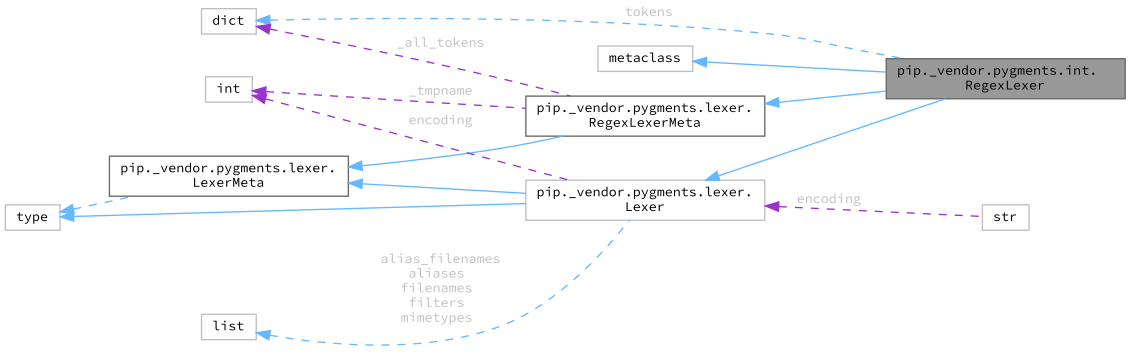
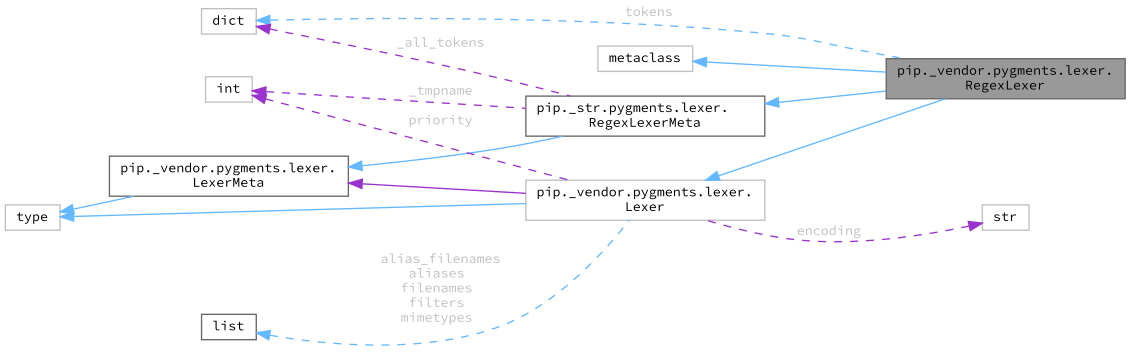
node "pip._vendor.pygments.int. RegexLexer": label "pip._vendor.pygments.int. RegexLexer" -> "pip._vendor.pygments.lexer. RegexLexer"
node "pip._vendor.pygments.lexer. RegexLexerMeta": label "pip._vendor.pygments.lexer. RegexLexerMeta" -> "pip._str.pygments.lexer. RegexLexerMeta"
edge "pip._vendor.pygments.lexer. Lexer" -> "int": label " encoding" -> " priority"
edge "pip._vendor.pygments.lexer. Lexer" -> "pip._vendor.pygments.lexer. LexerMeta": color steelblue1 -> darkorchid3
edge "pip._vendor.pygments.lexer. LexerMeta" -> "type": style dashed -> solid
edge "str" -> "pip._vendor.pygments.lexer. Lexer": reversed
node "list": color grey75 -> gray40
